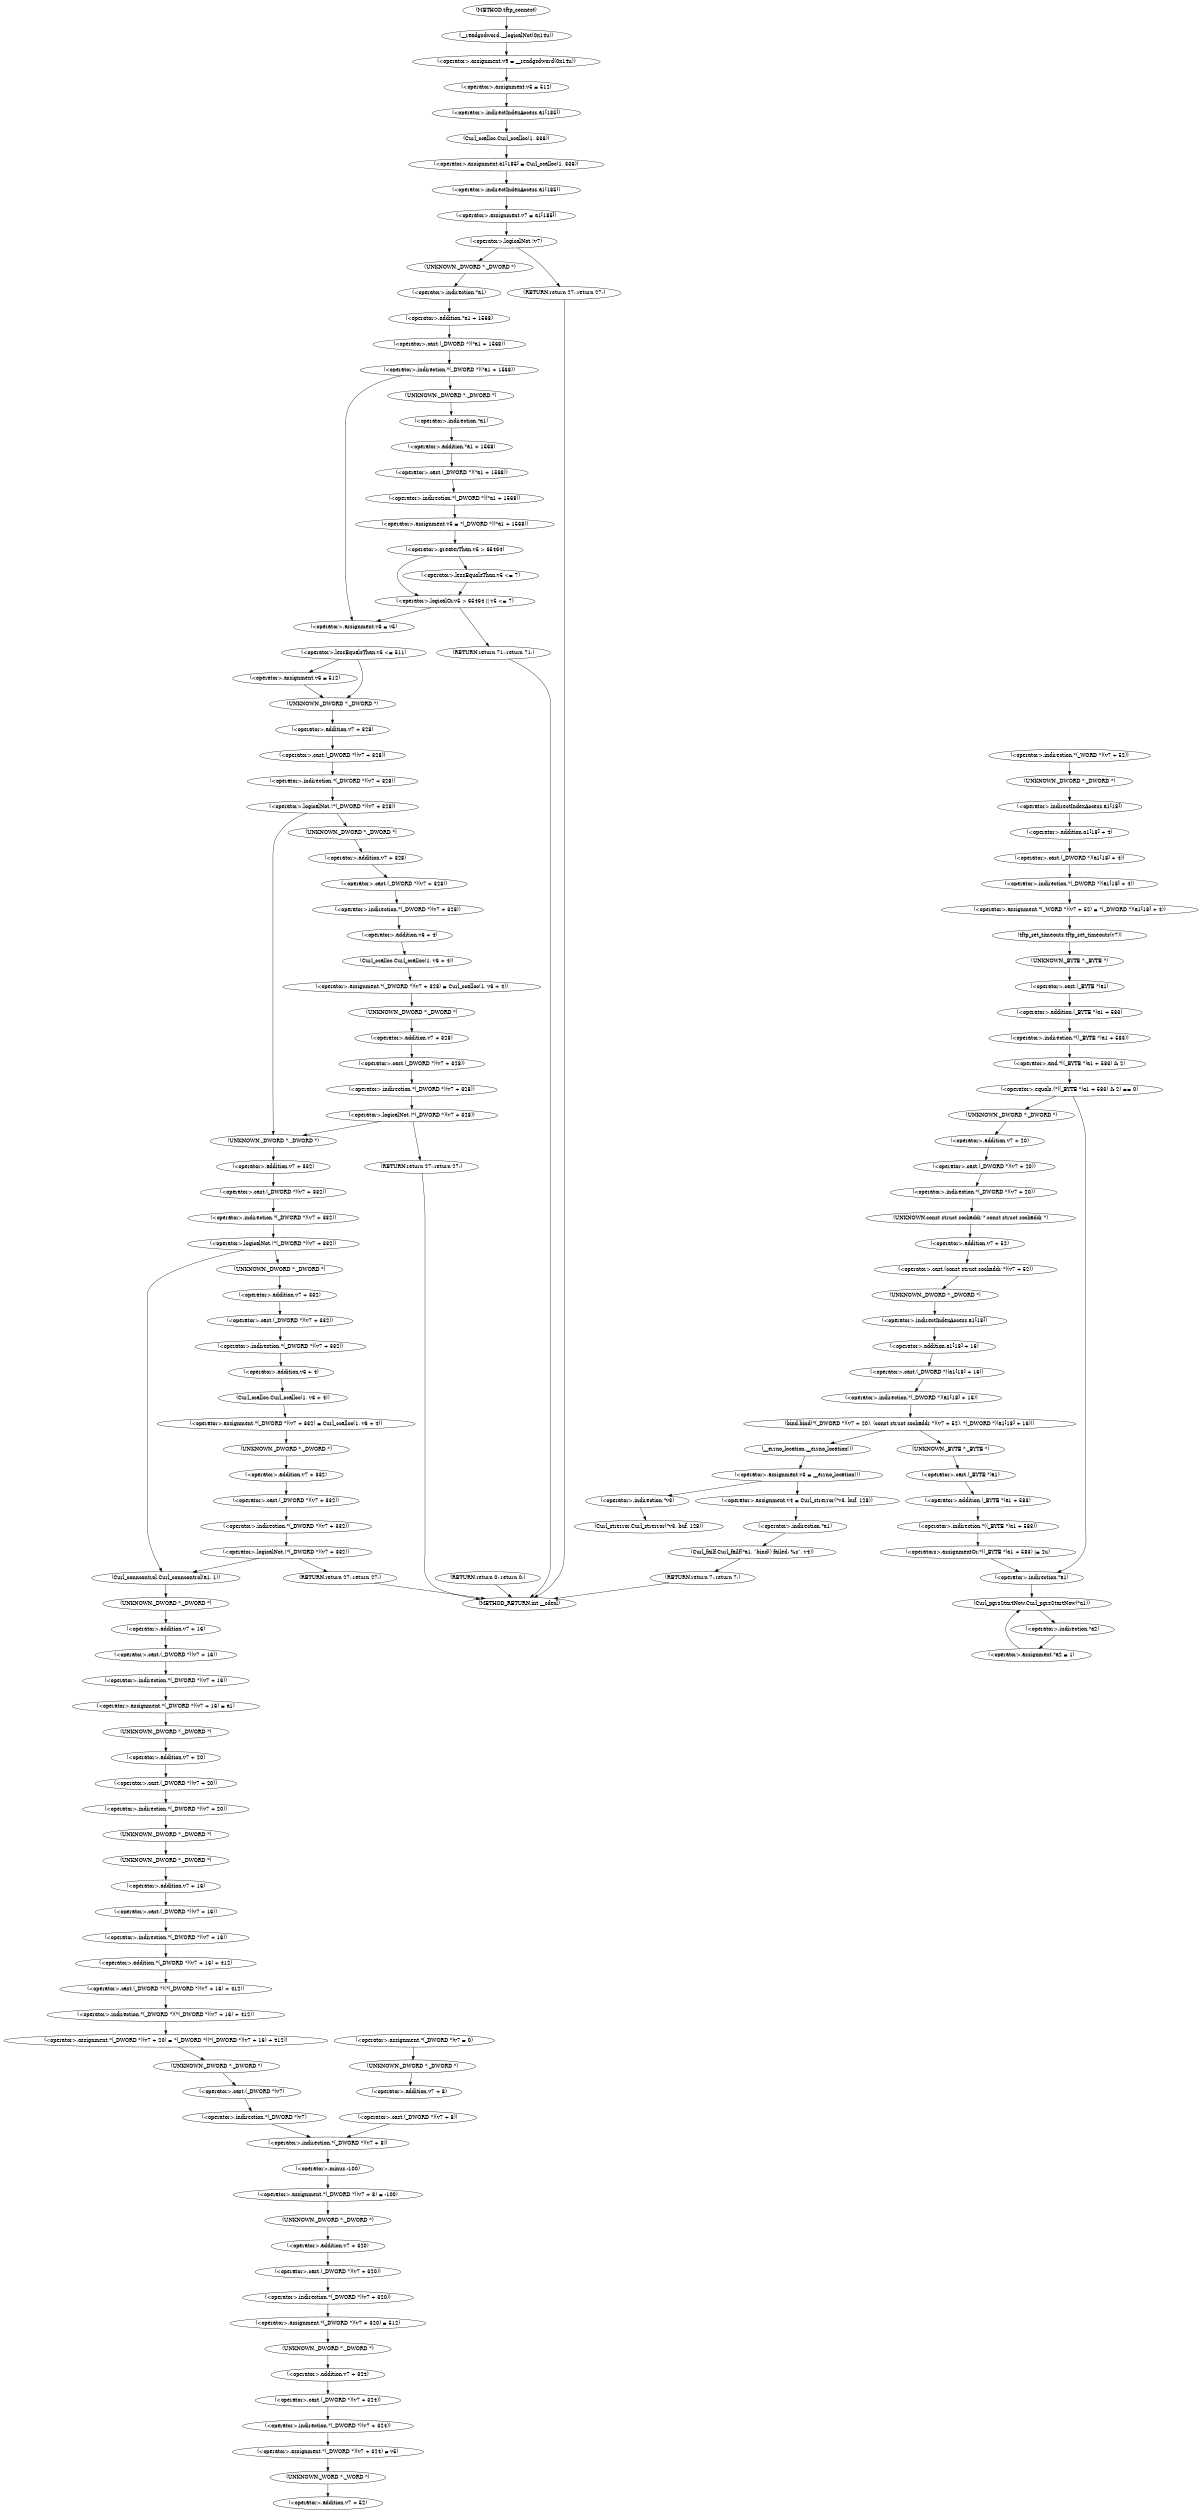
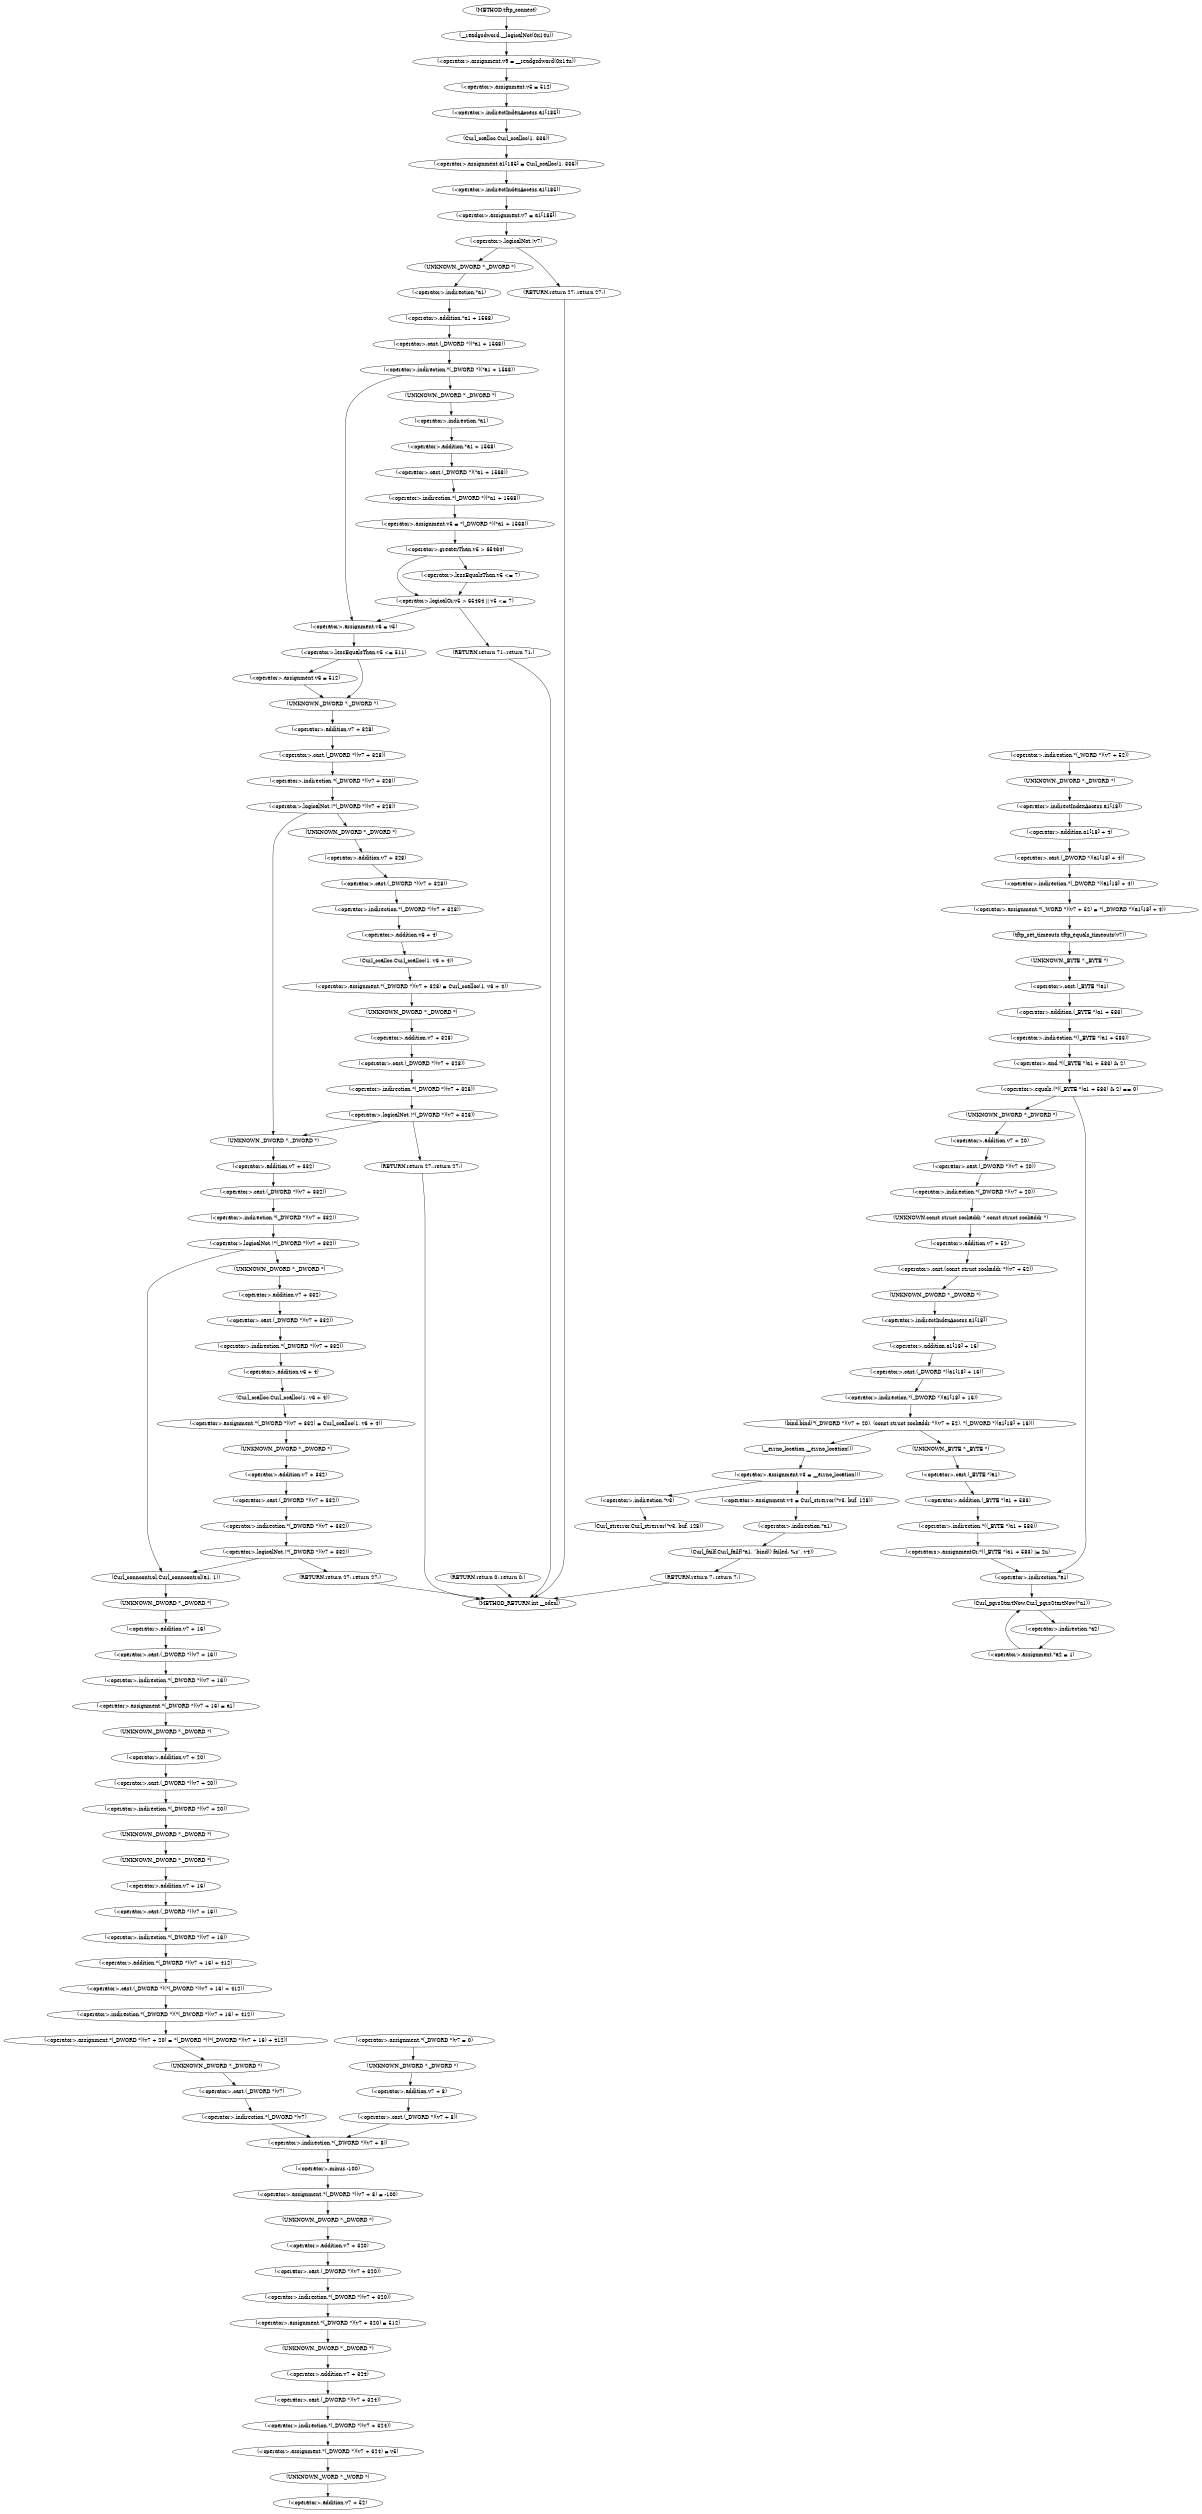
edge "(<operator>.assignment,v6 = v5)" -> "(<operator>.lessEqualsThan,v5 <= 511)": added
node "(tftp_set_timeouts,tftp_set_timeouts(v7))": label "(tftp_set_timeouts,tftp_set_timeouts(v7))" -> "(tftp_set_timeouts,tftp_equals_timeouts(v7))"
edge "(<operator>.addition,v7 + 8)" -> "(<operator>.cast,(_DWORD *)(v7 + 8))": added
